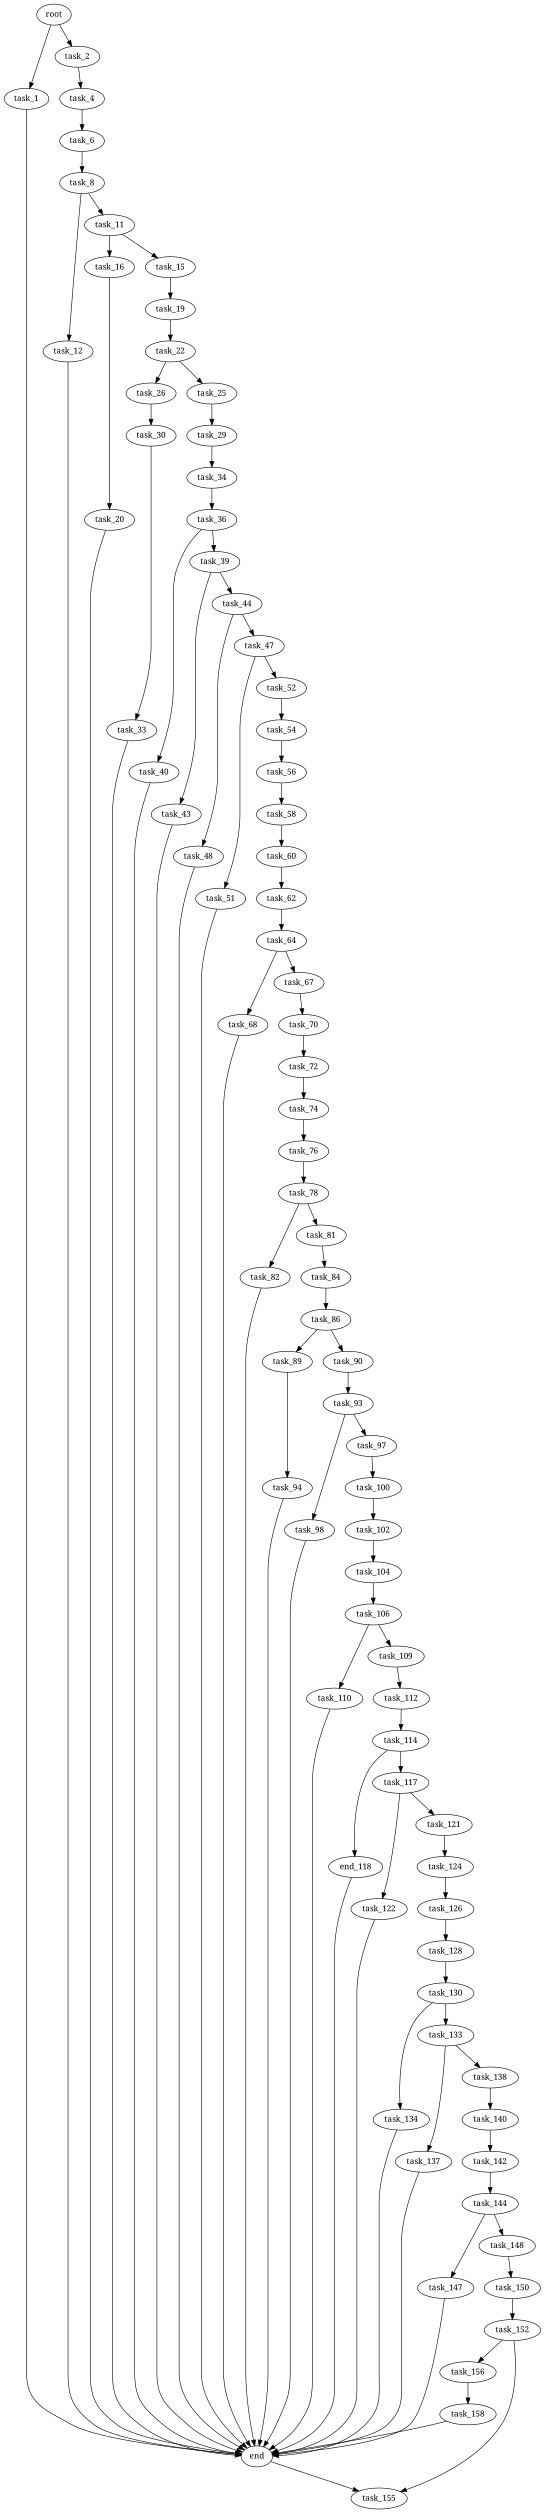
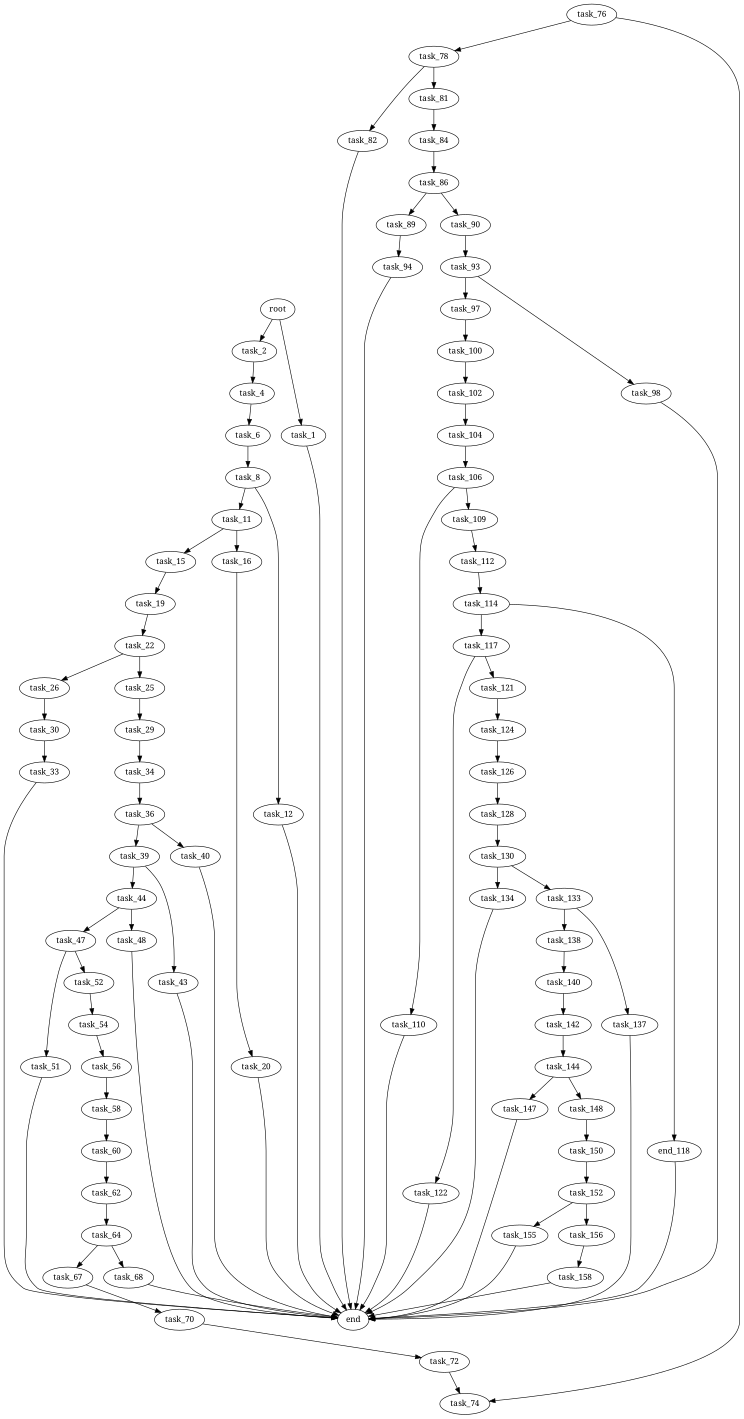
edge "task_74" -> "task_76": reversed
edge "end" -> "task_155": reversed
